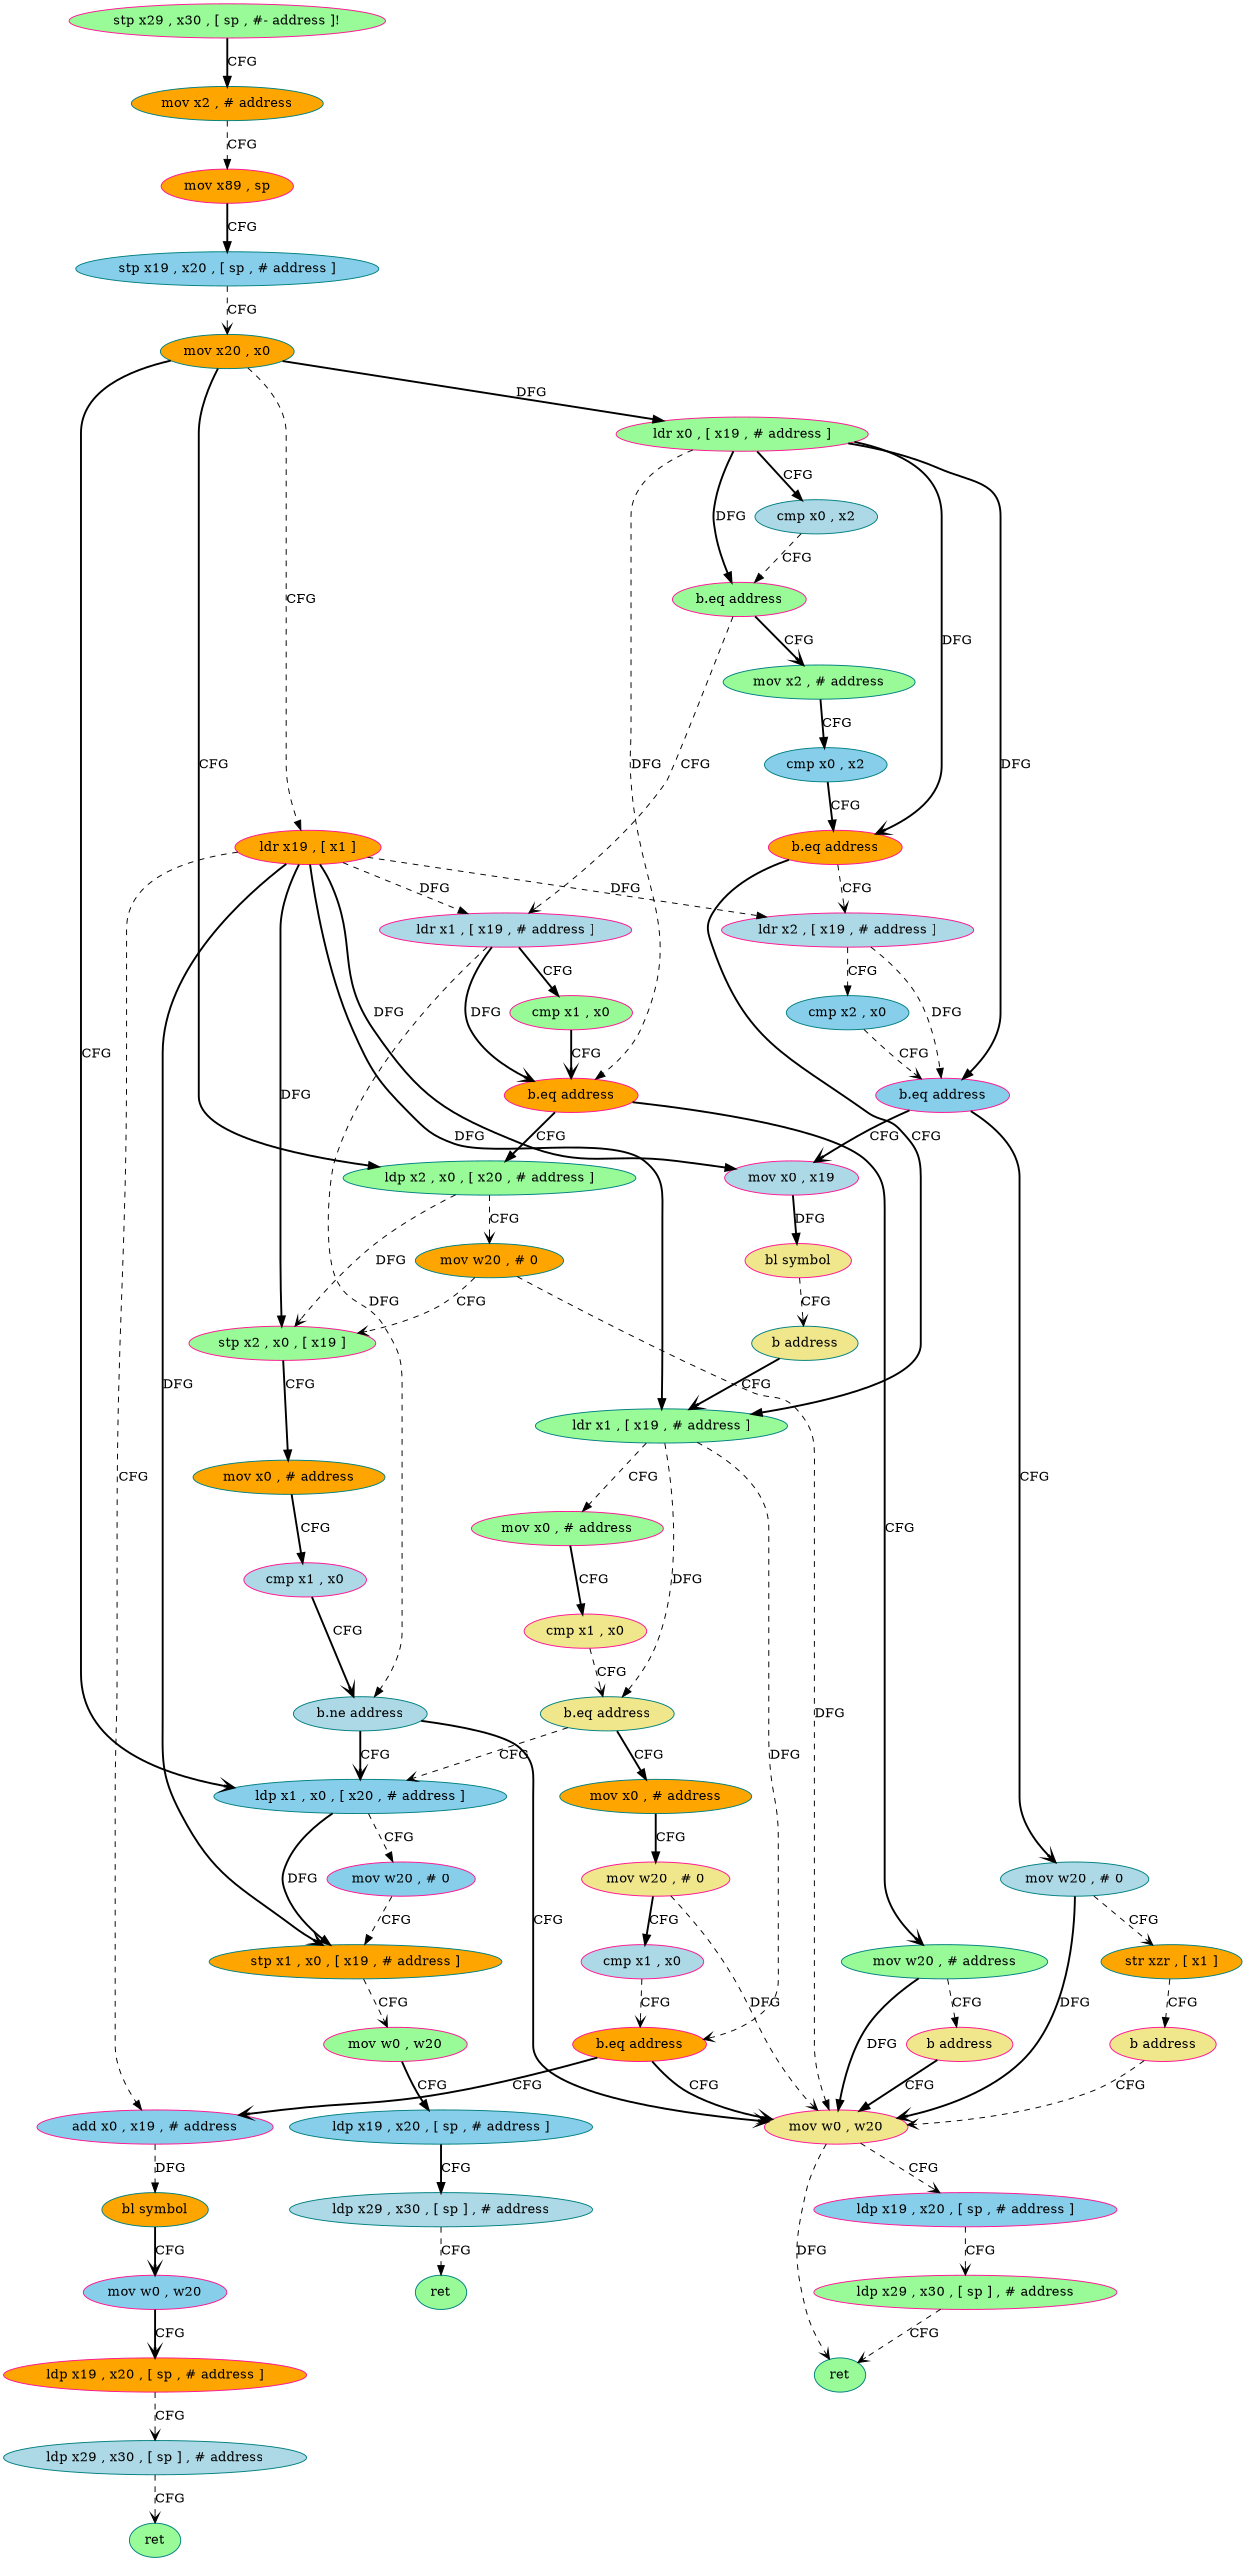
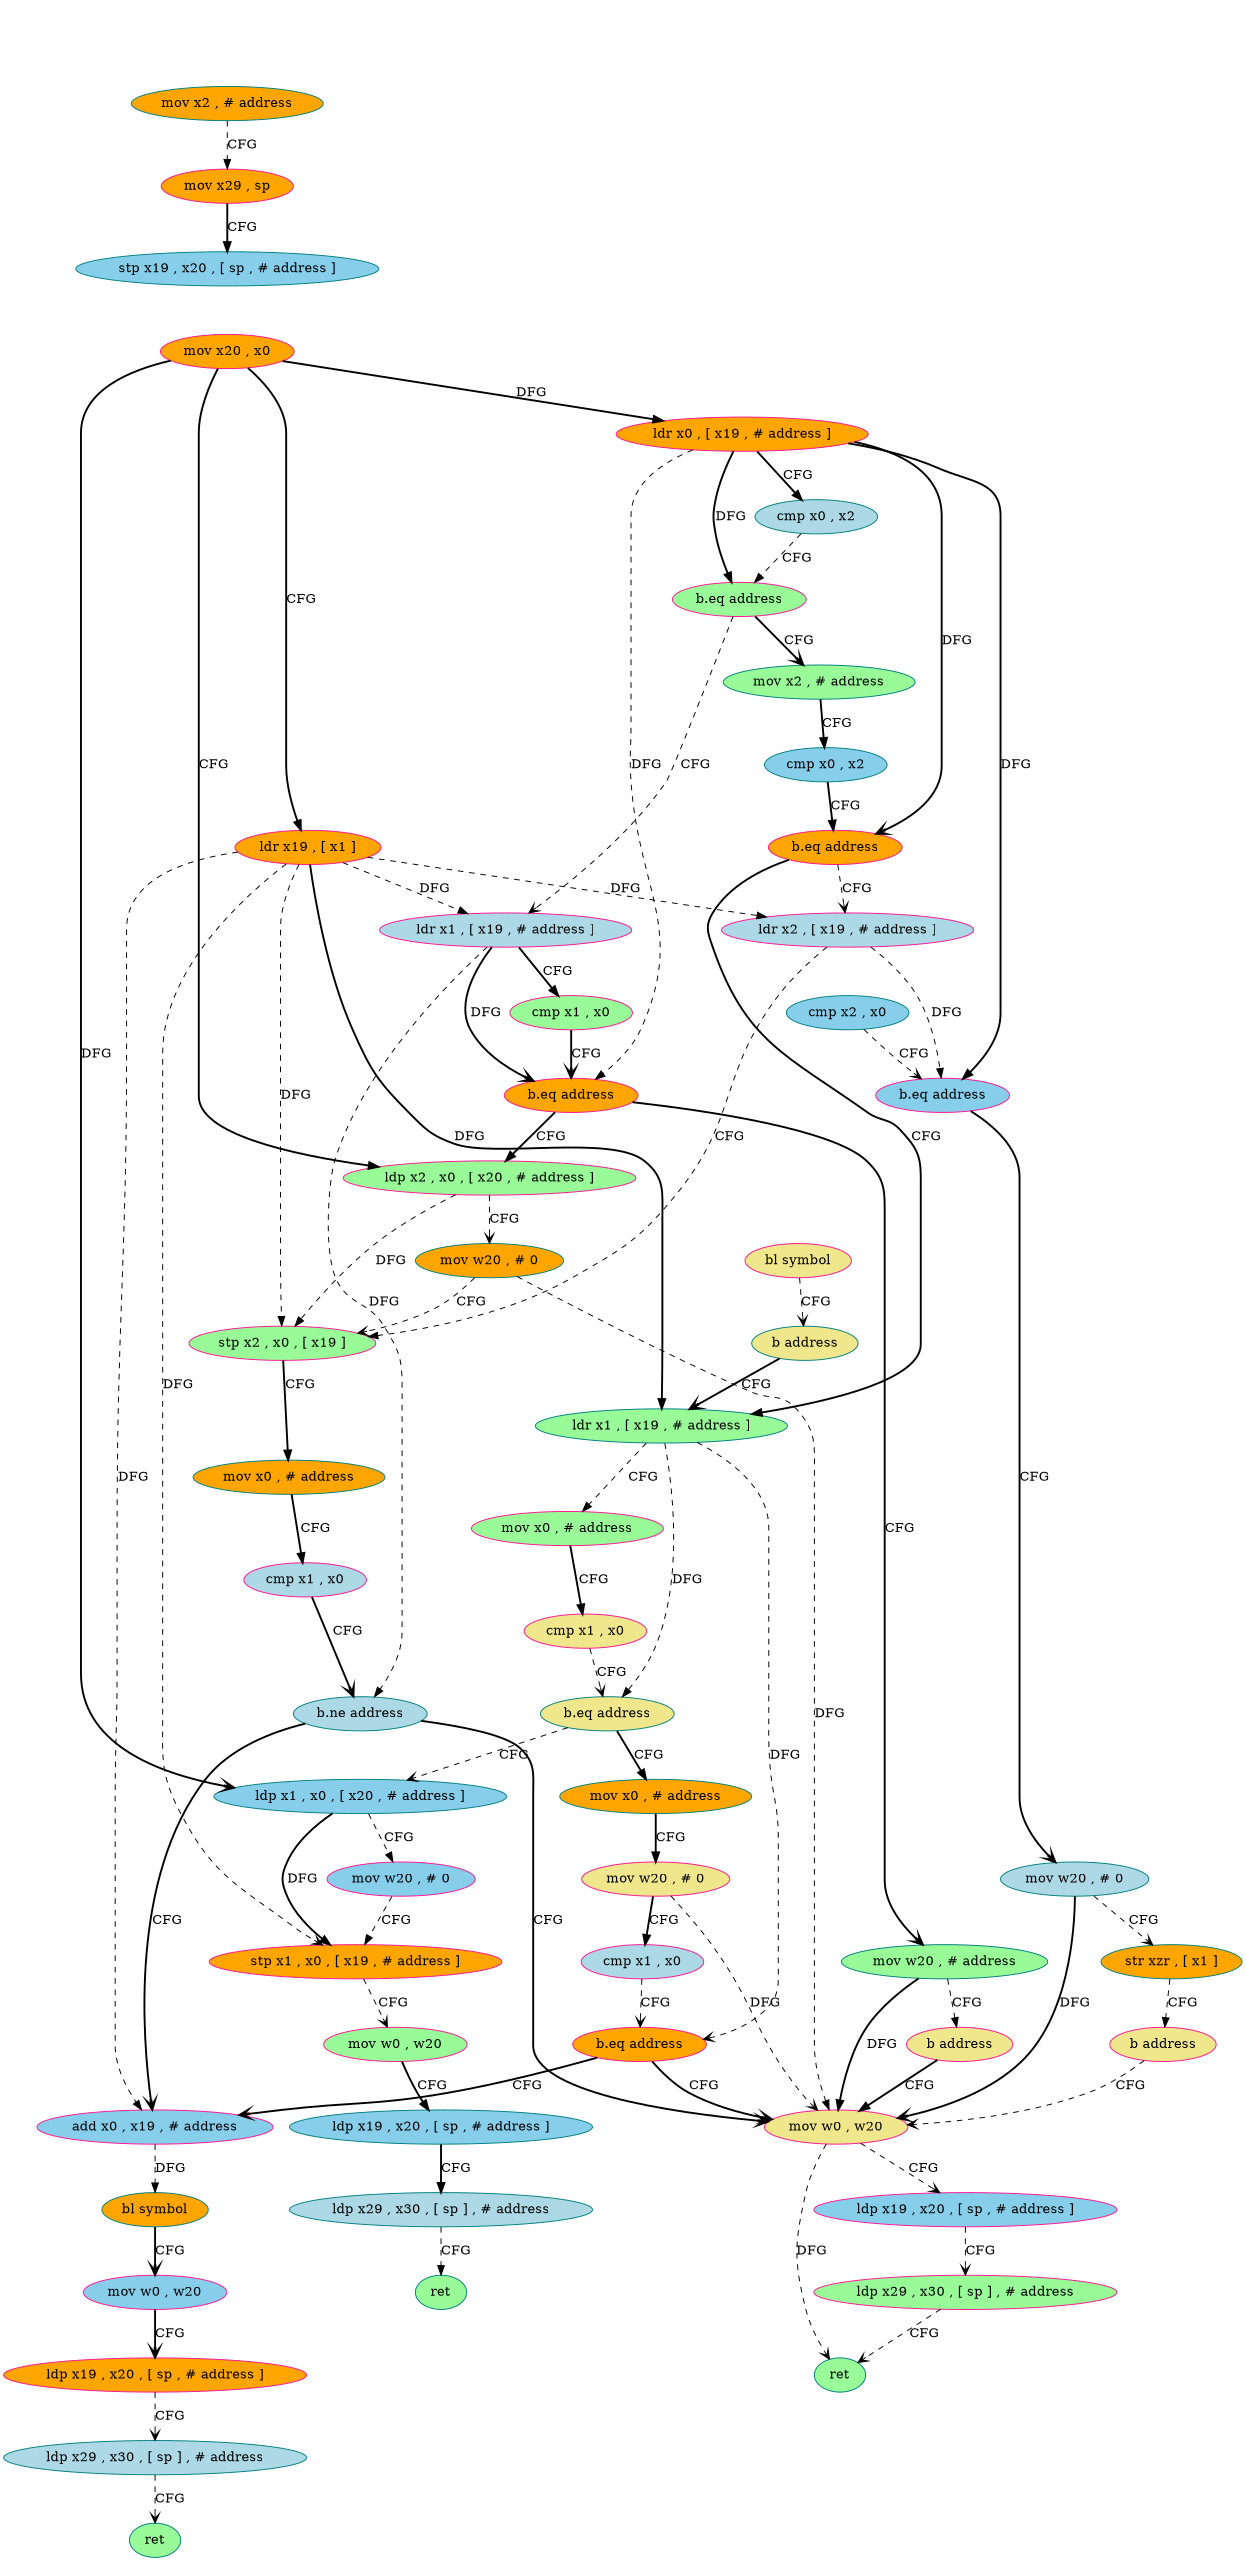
node "stp x29 , x30 , [ sp , #- address ]!": removed
node "mov x89 , sp": label "mov x89 , sp" -> "mov x29 , sp"
edge "stp x19 , x20 , [ sp , # address ]" -> "mov x20 , x0": removed, label "CFG"
node "mov x20 , x0": color teal -> deeppink
node "ldr x0 , [ x19 , # address ]": fillcolor palegreen -> orange
edge "mov x20 , x0" -> "ldr x19 , [ x1 ]": style dashed -> bold
edge "ldr x2 , [ x19 , # address ]" -> "cmp x2 , x0": now "ldr x2 , [ x19 , # address ]" -> "stp x2 , x0 , [ x19 ]"
edge "mov x20 , x0" -> "ldp x1 , x0 , [ x20 , # address ]": label "CFG" -> "DFG"
edge "ldr x19 , [ x1 ]" -> "stp x2 , x0 , [ x19 ]": style bold -> dashed
node "ldp x2 , x0 , [ x20 , # address ]": color teal -> deeppink
node "mov x0 , x19": removed
edge "ldp x2 , x0 , [ x20 , # address ]" -> "stp x2 , x0 , [ x19 ]": arrowhead vee -> normal
edge "ldr x19 , [ x1 ]" -> "stp x1 , x0 , [ x19 , # address ]": style bold -> dashed
edge "ldr x19 , [ x1 ]" -> "add x0 , x19 , # address": label "CFG" -> "DFG"
edge "b.ne address" -> "ldp x1 , x0 , [ x20 , # address ]": now "b.ne address" -> "add x0 , x19 , # address"
node "stp x1 , x0 , [ x19 , # address ]": color teal -> deeppink
